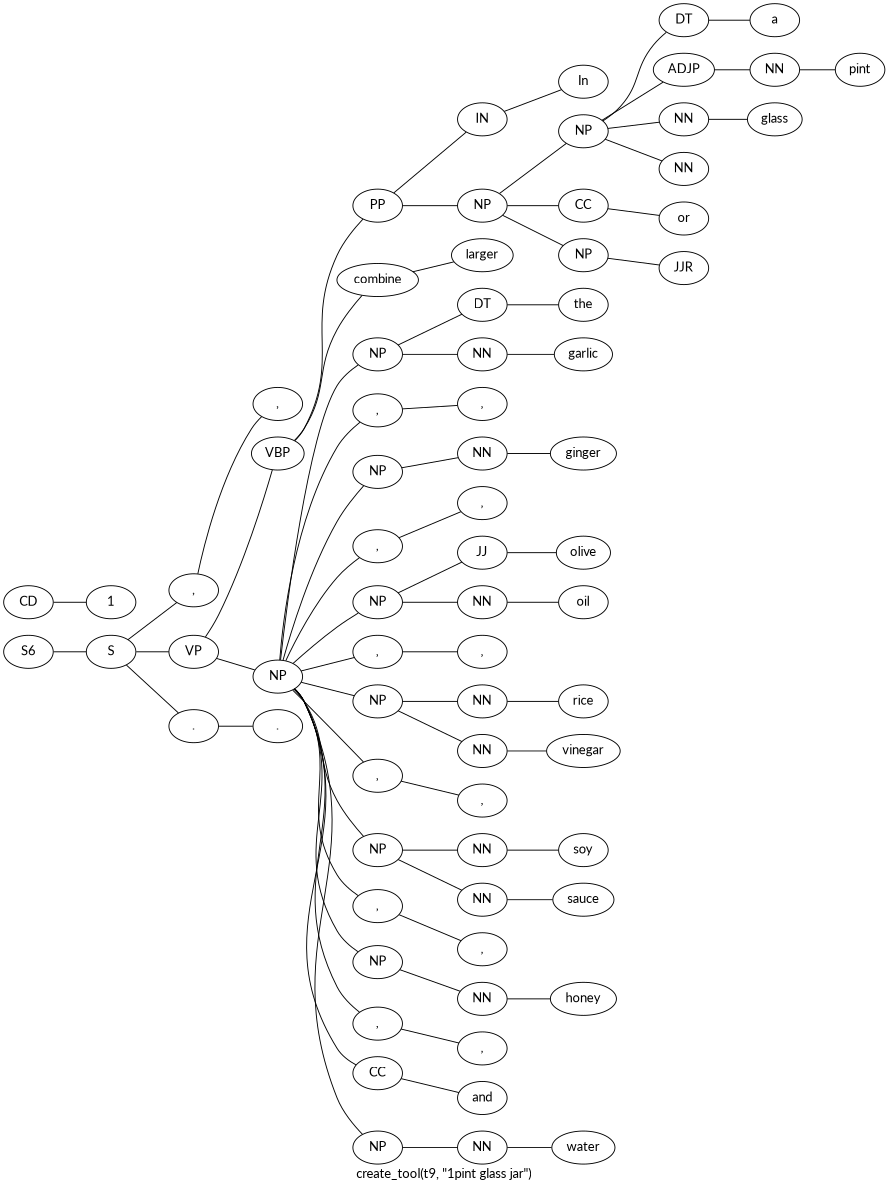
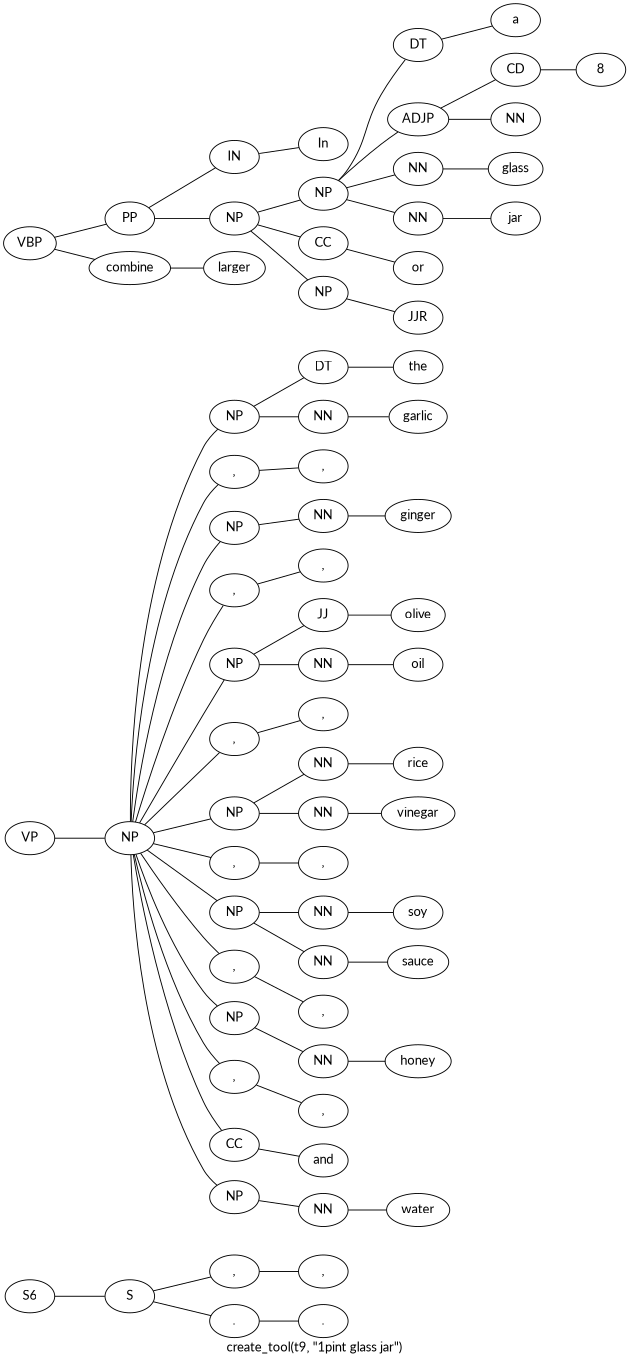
node "pint": removed
edge "CD" -- "ADJP": added
node "jar": added
edge "VBP" -- "VP": removed
node "1": label "1" -> "8"
edge "S" -- "VP": removed
